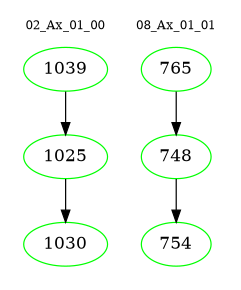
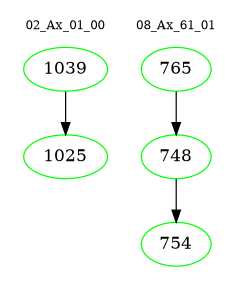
cluster "08_Ax_01_01": label "08_Ax_01_01" -> "08_Ax_61_01"
node "1030": removed
